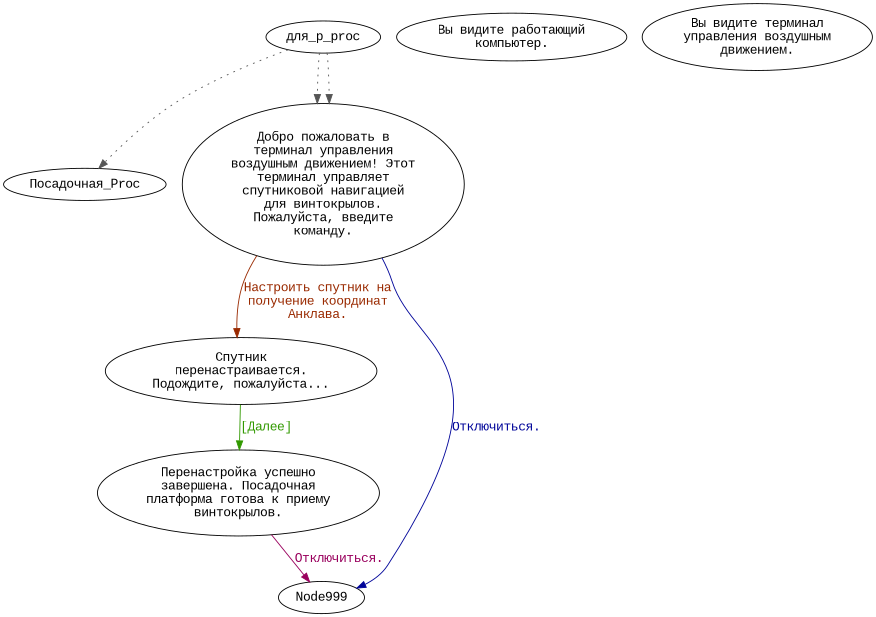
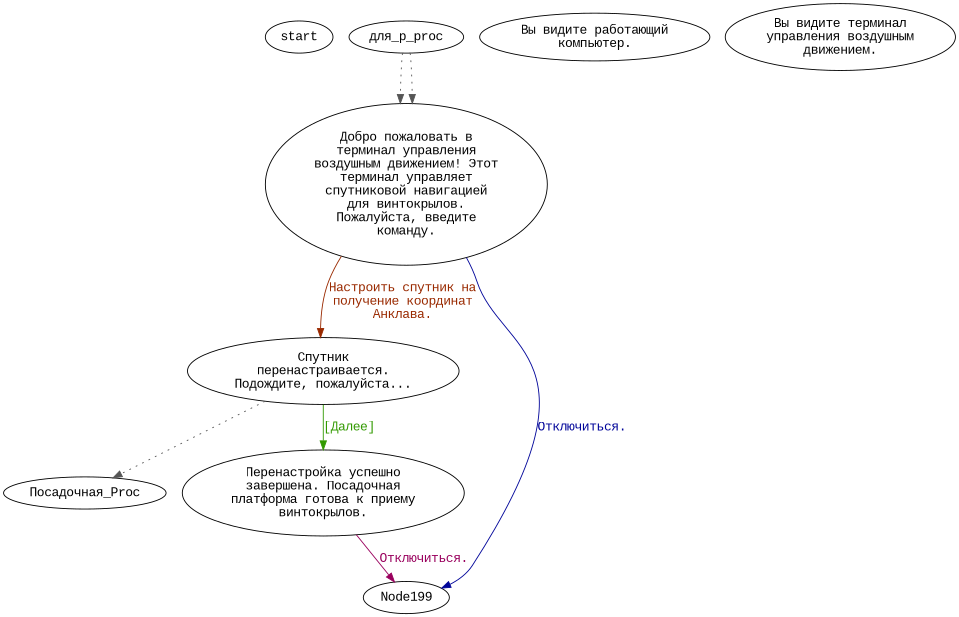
node "start": added
edge "для_p_proc" -> "Посадочная_Proc": now "Спутник перенастраивается. Подождите, пожалуйста..." -> "Посадочная_Proc"
node "Node999": label "Node999" -> "Node199"
